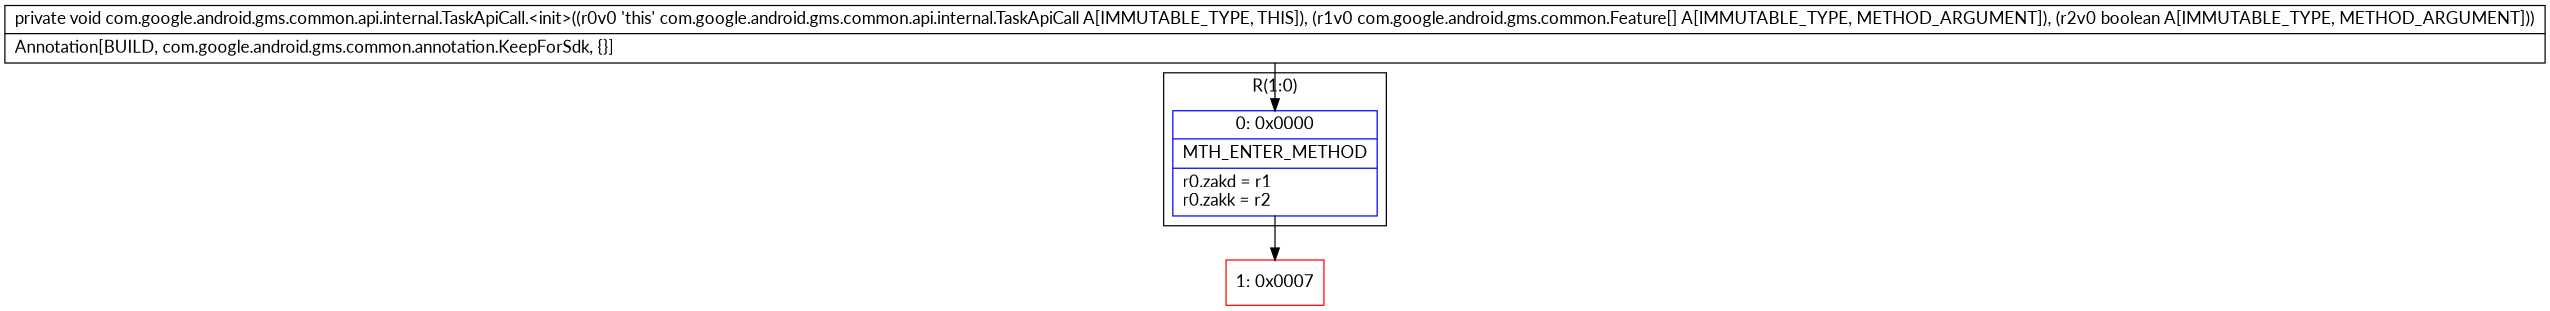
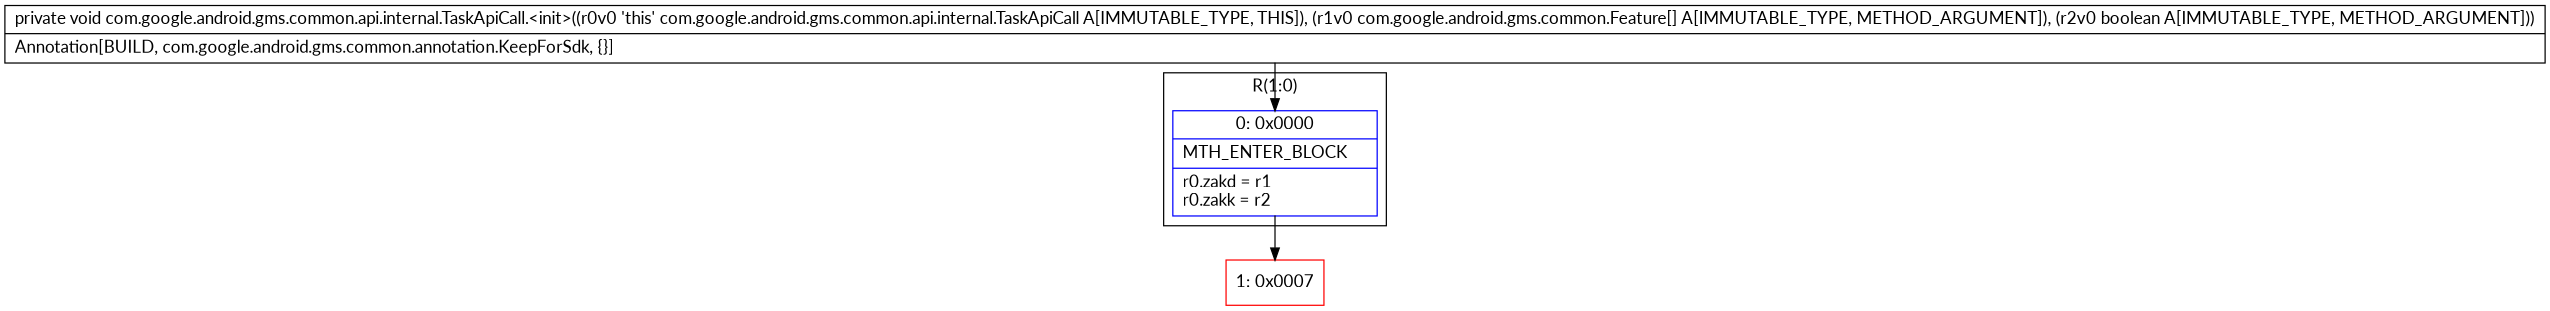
node "0: 0x0000": text "MTH_ENTER_METHOD" -> "MTH_ENTER_BLOCK"
